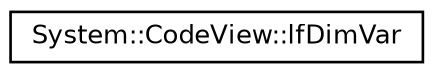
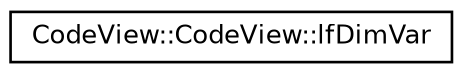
node "System::CodeView::lfDimVar": label "System::CodeView::lfDimVar" -> "CodeView::CodeView::lfDimVar"
